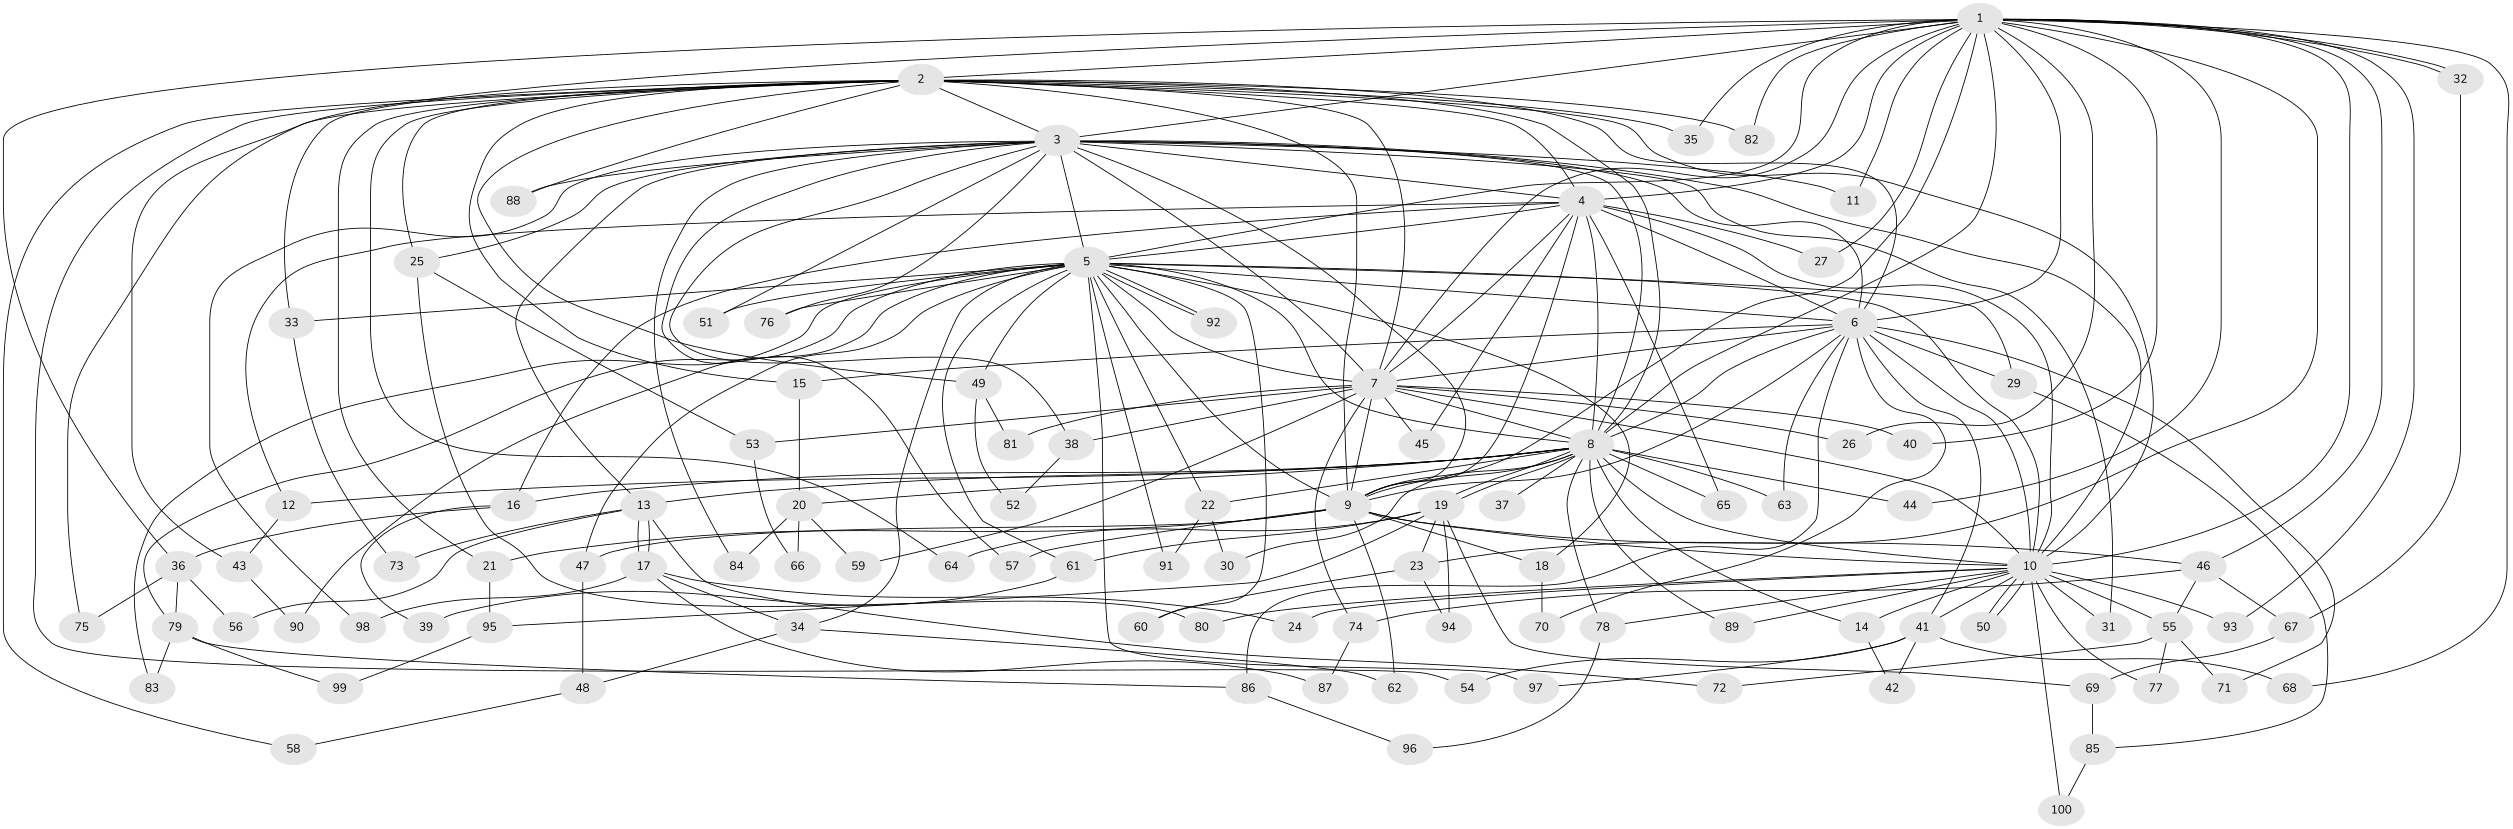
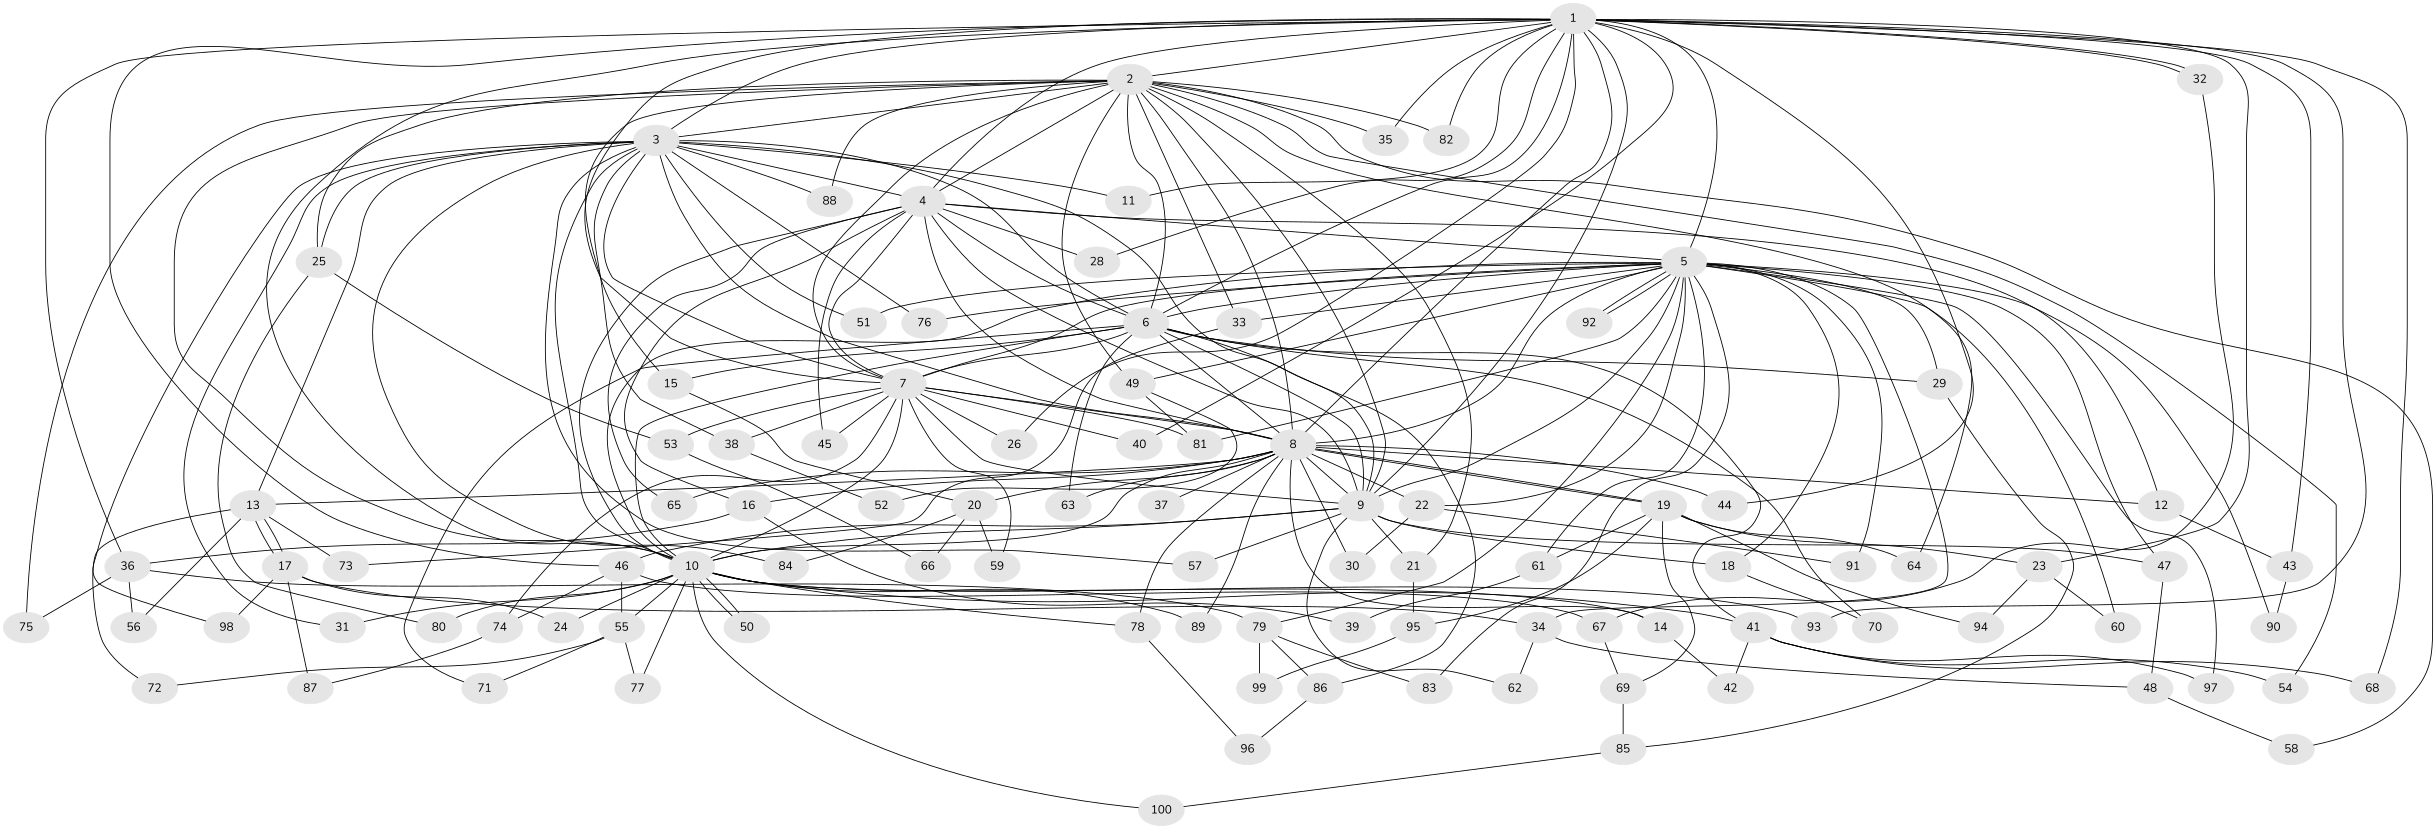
edge "3" -- "5": now "81" -- "5"
node "27": label "27" -> "28"
